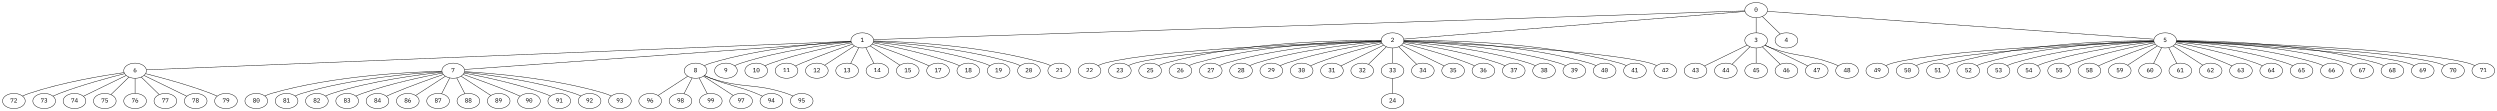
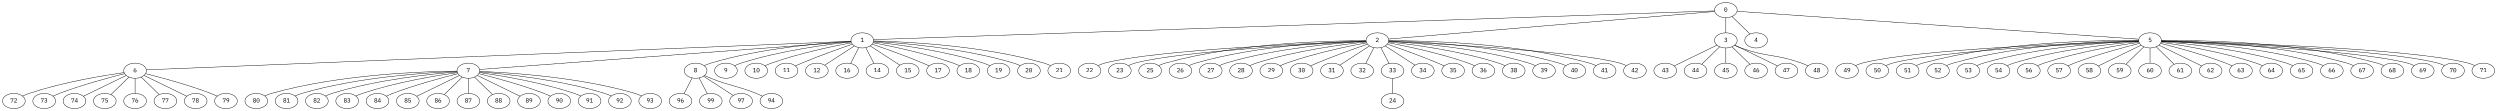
node "13": label "13" -> "16"
node "37": removed
node "55": label "55" -> "56"
node "57": added
node "85": added
node "98": removed
node "95": removed
